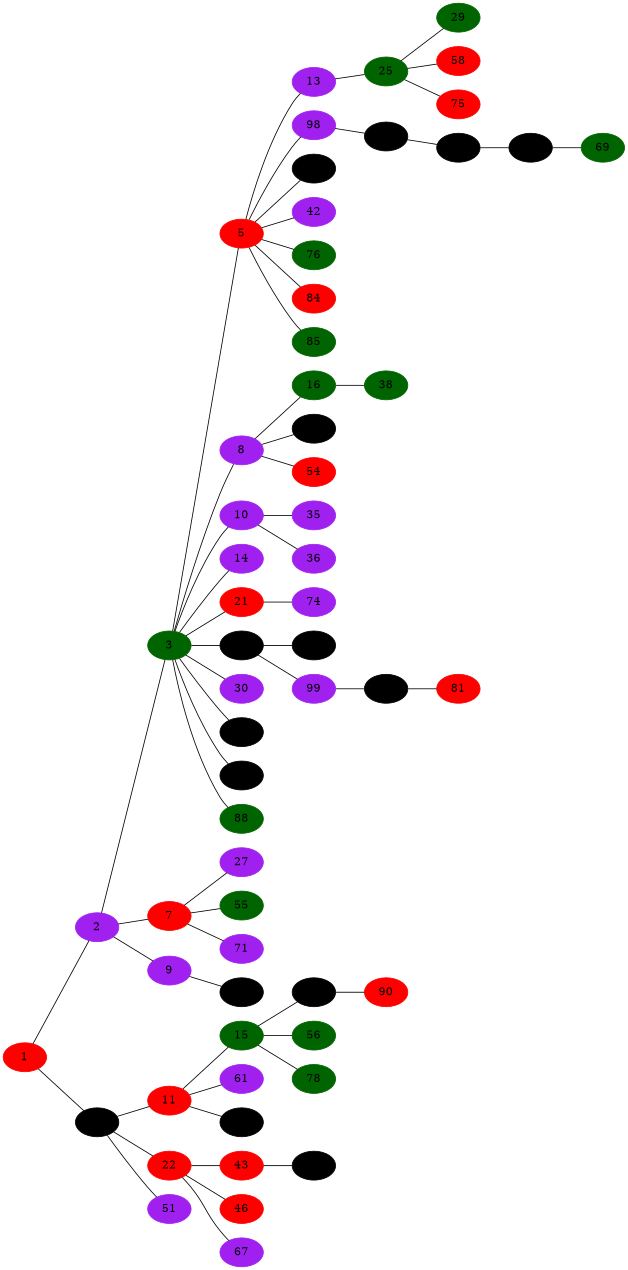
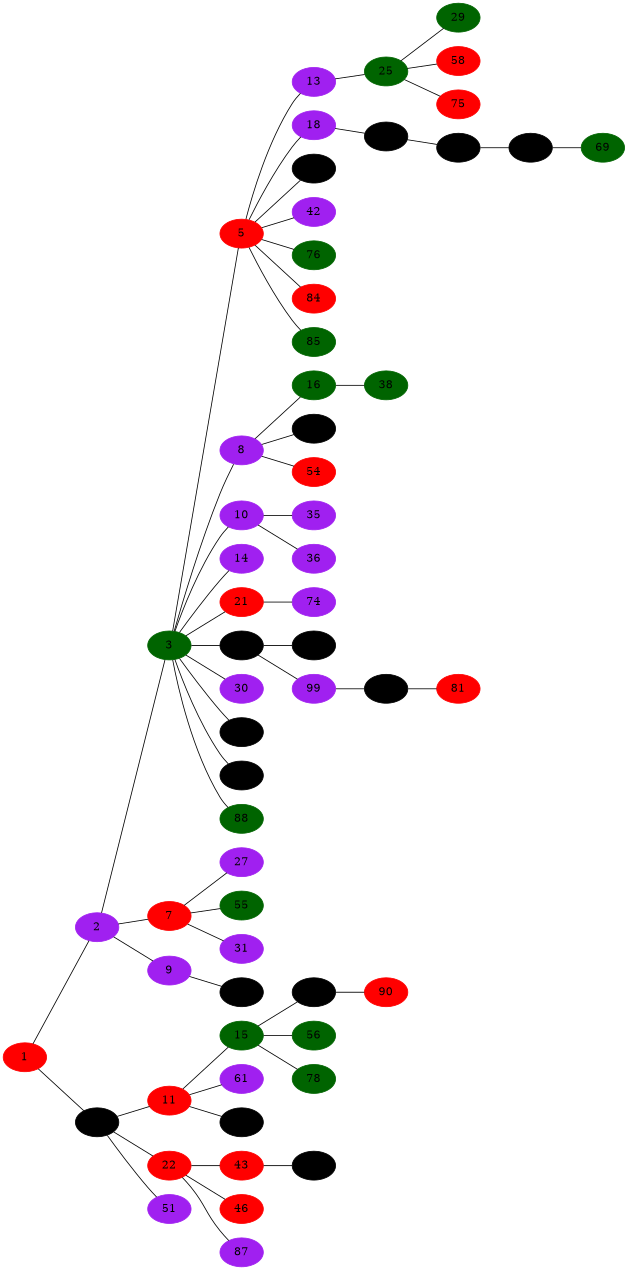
node "98": label "98" -> "18"
node "71": label "71" -> "31"
node "67": label "67" -> "87"
